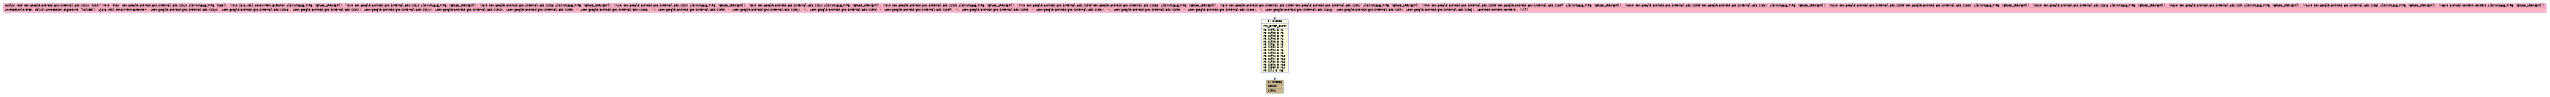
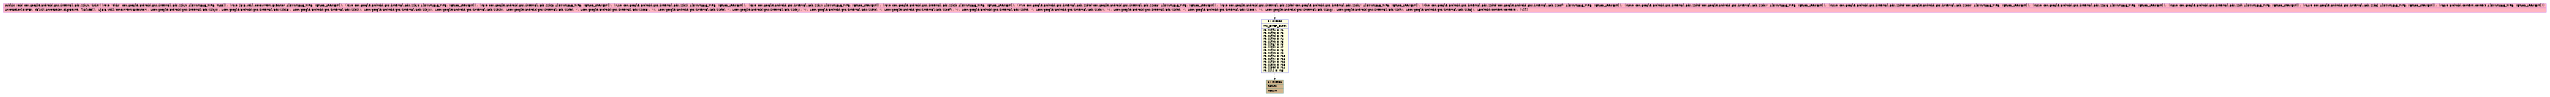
node "1: 0x0021": text "zzfns" -> "return"
